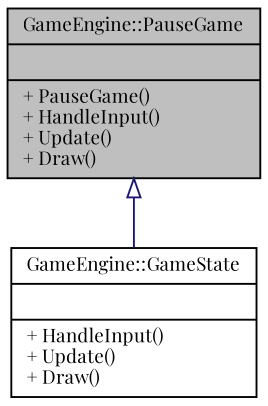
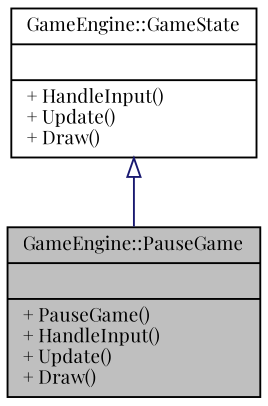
edge "GameEngine::GameState" -> "GameEngine::PauseGame": reversed
